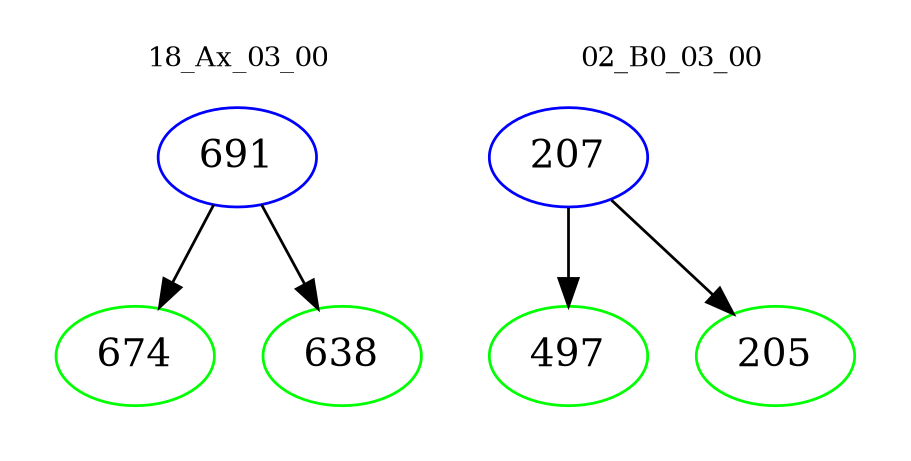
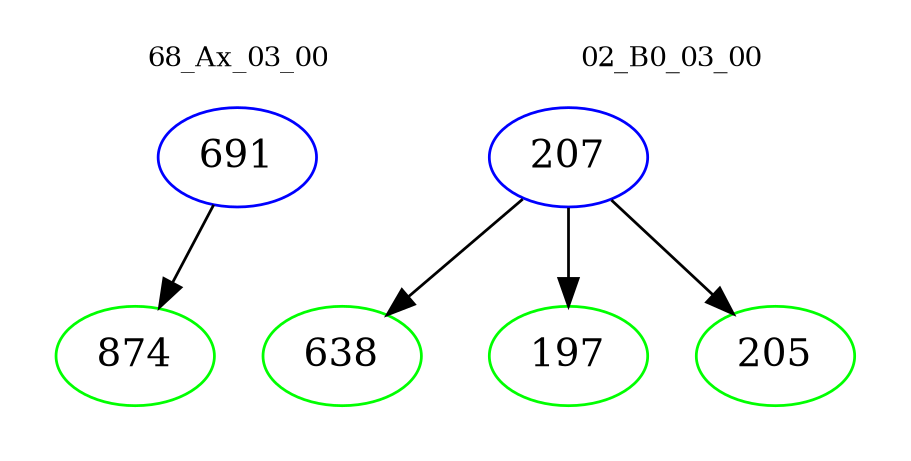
cluster "18_Ax_03_00": label "18_Ax_03_00" -> "68_Ax_03_00"
edge "691" -> "638": now "207" -> "638"
node "674": label "674" -> "874"
node "497": label "497" -> "197"
